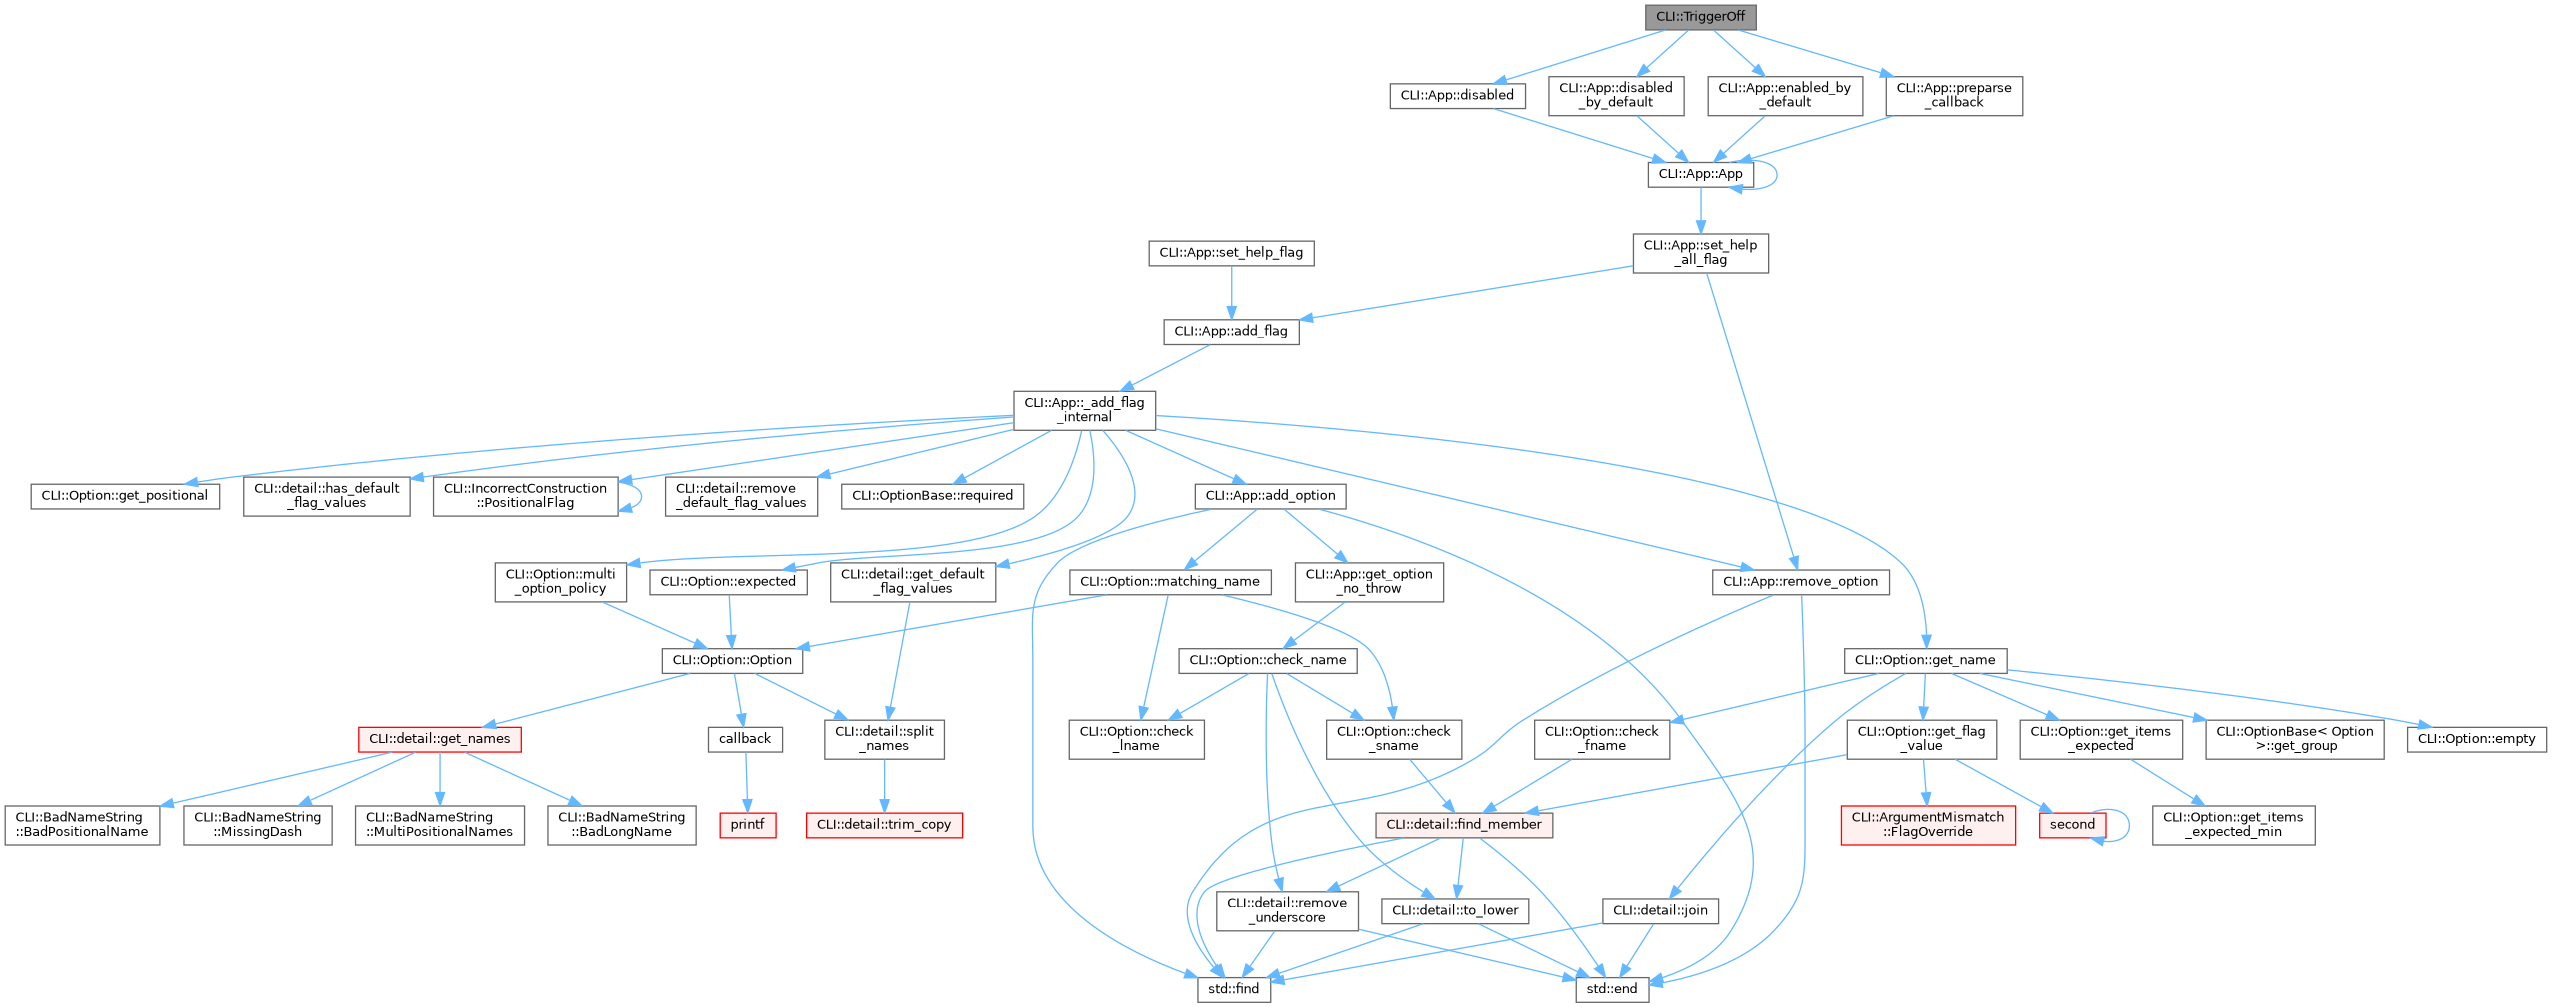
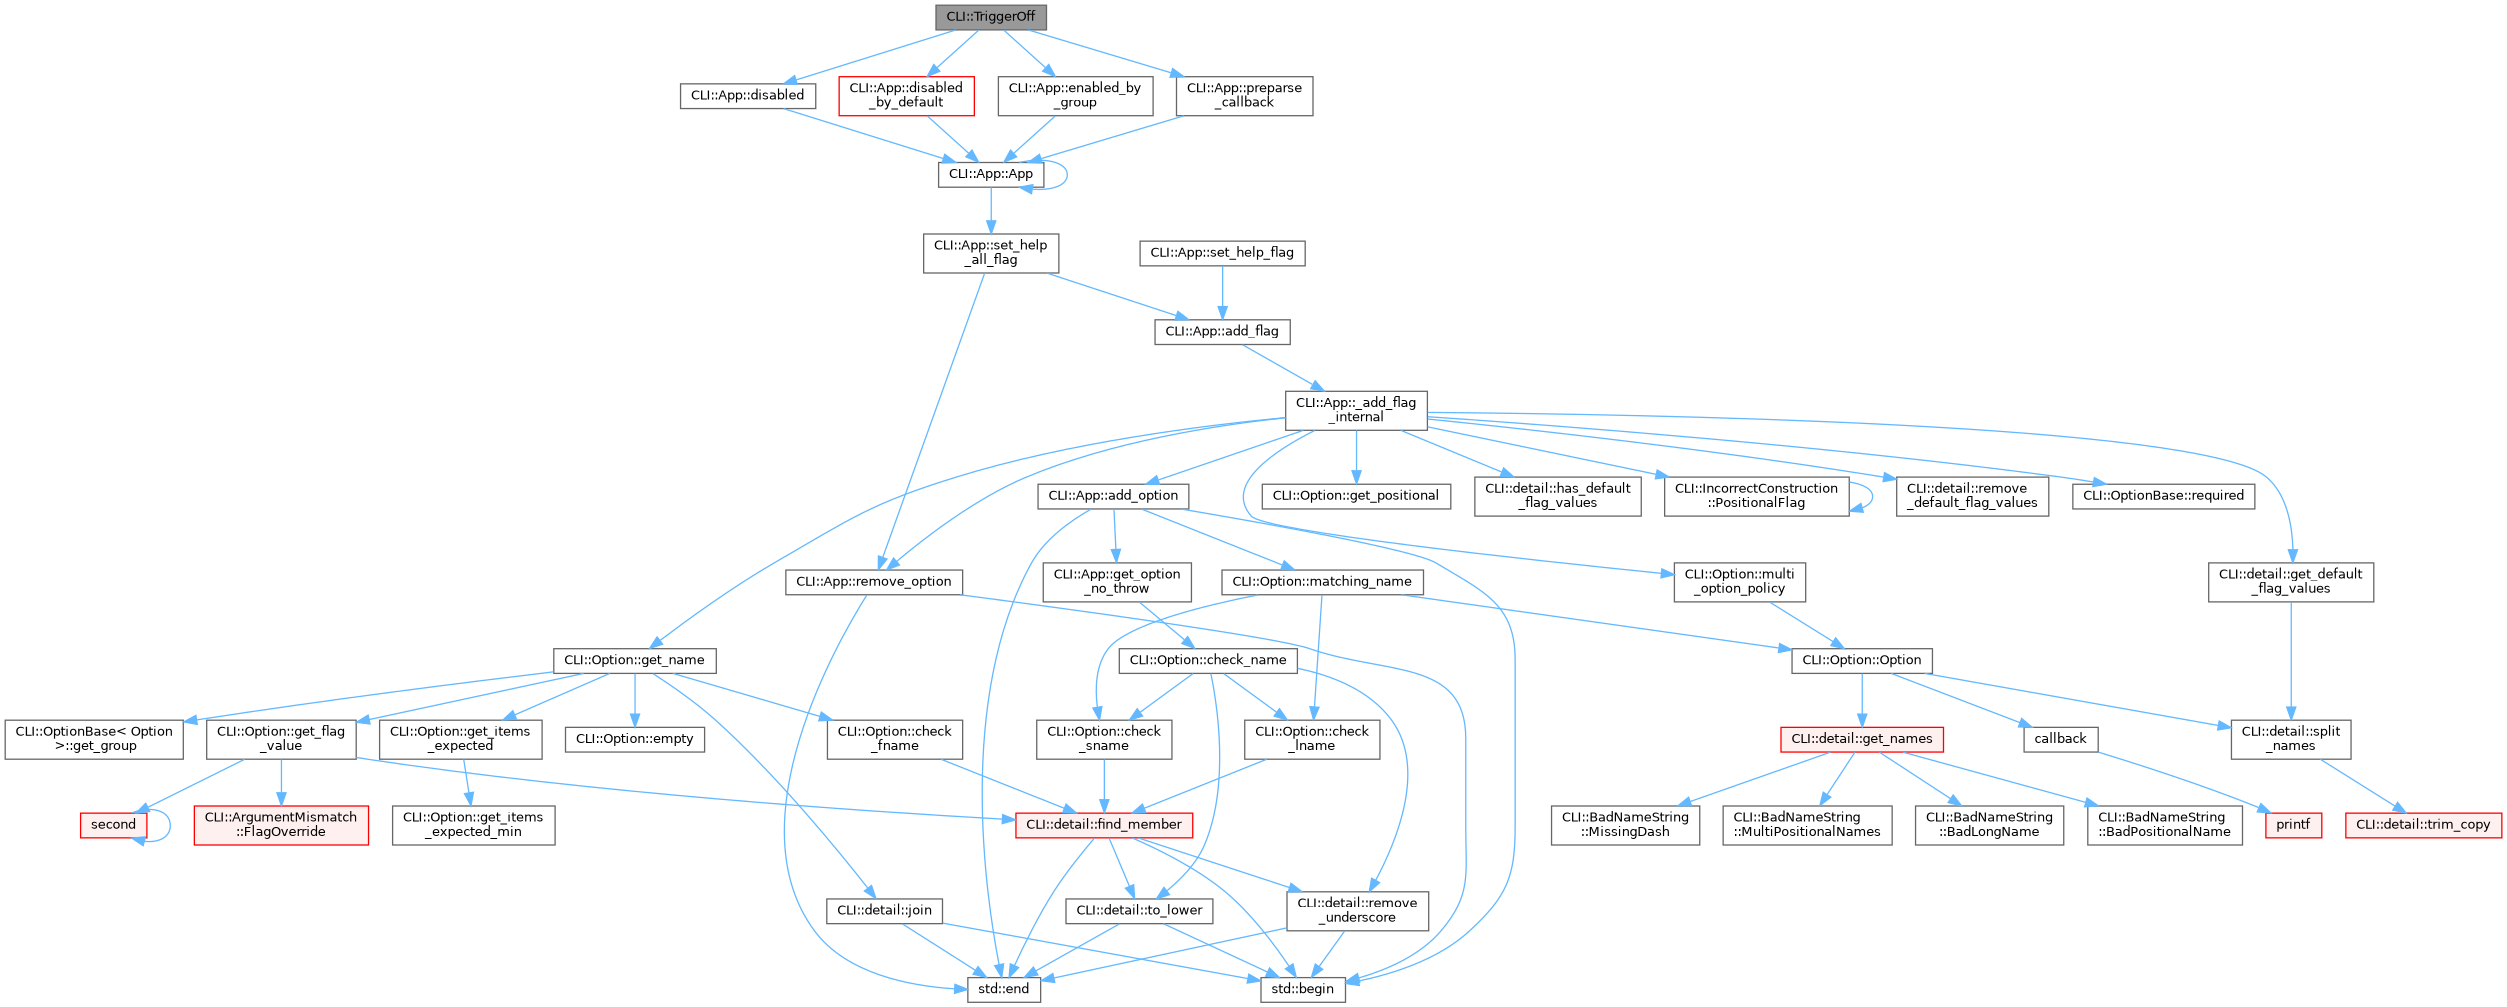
node "CLI::App::disabled _by_default": color grey40 -> red
node "CLI::App::enabled_by _default": label "CLI::App::enabled_by _default" -> "CLI::App::enabled_by _group"
node "CLI::Option::expected": removed
edge "CLI::Option::check _lname" -> "CLI::detail::find_member": added
node "CLI::detail::find_member": color grey40 -> red
node "std::find": label "std::find" -> "std::begin"
